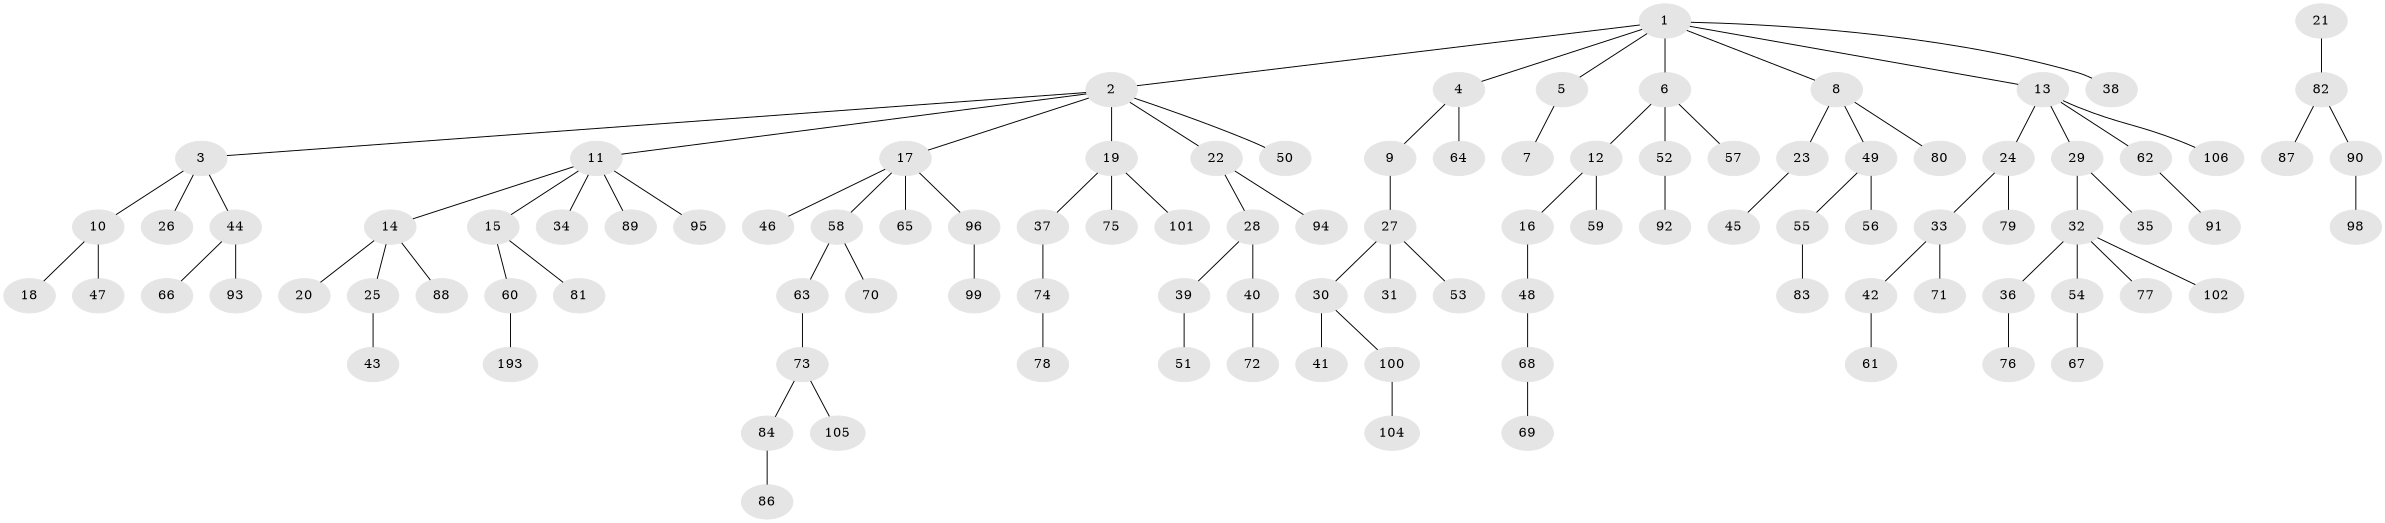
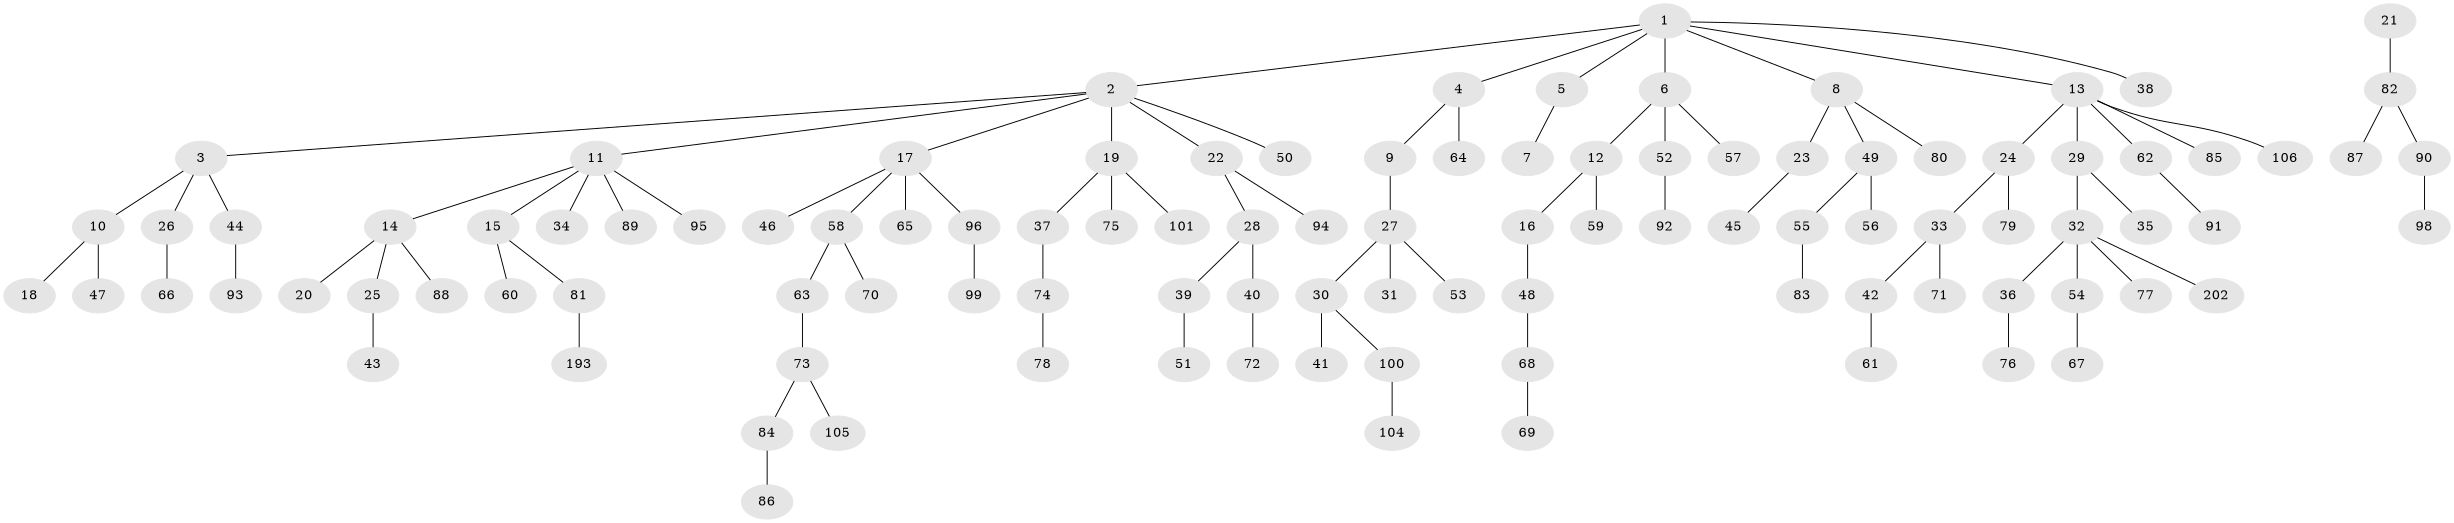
node "85": added
edge "44" -- "66": now "26" -- "66"
node "102": label "102" -> "202"
edge "60" -- "193": now "81" -- "193"
